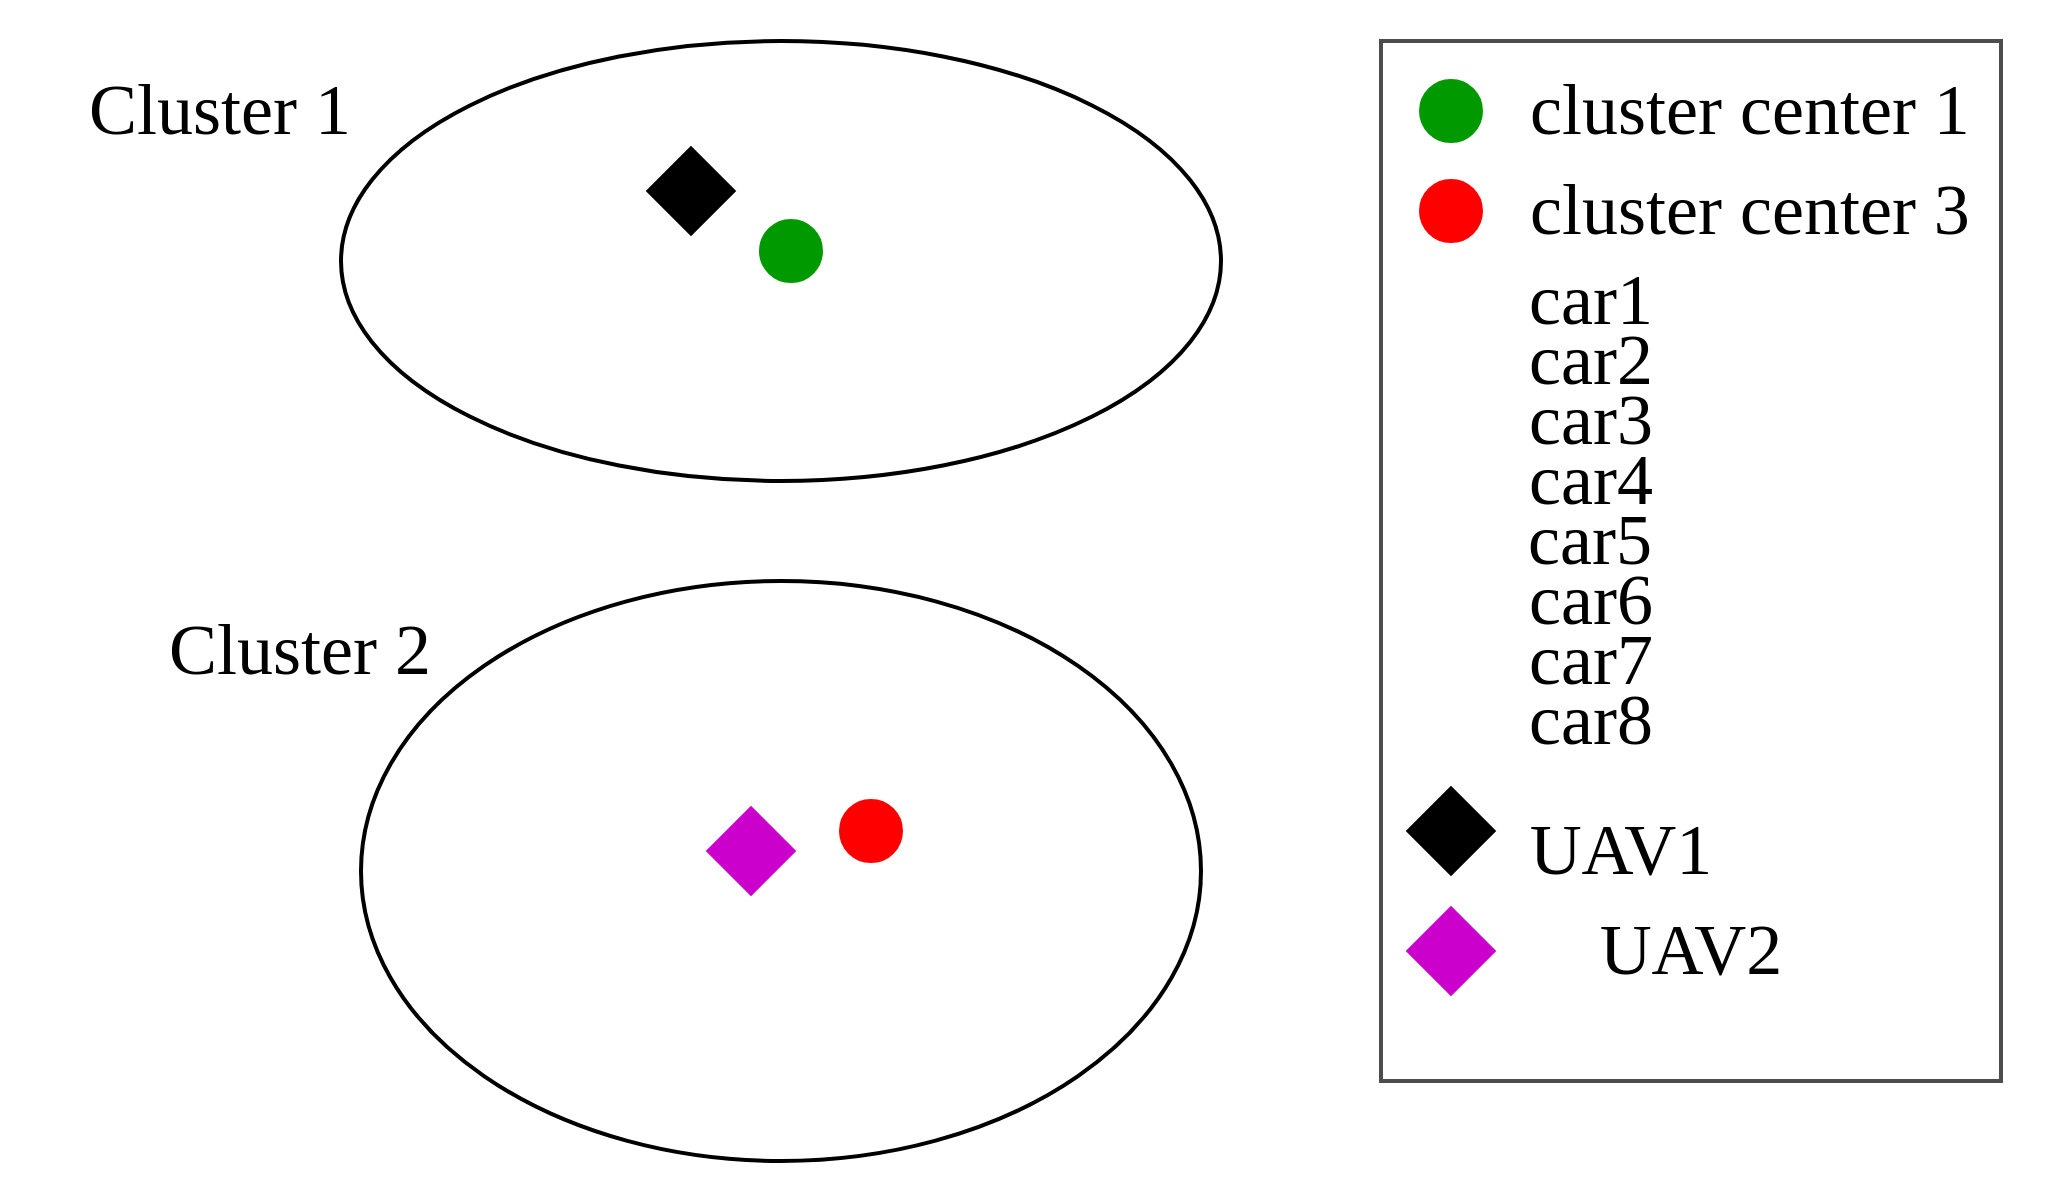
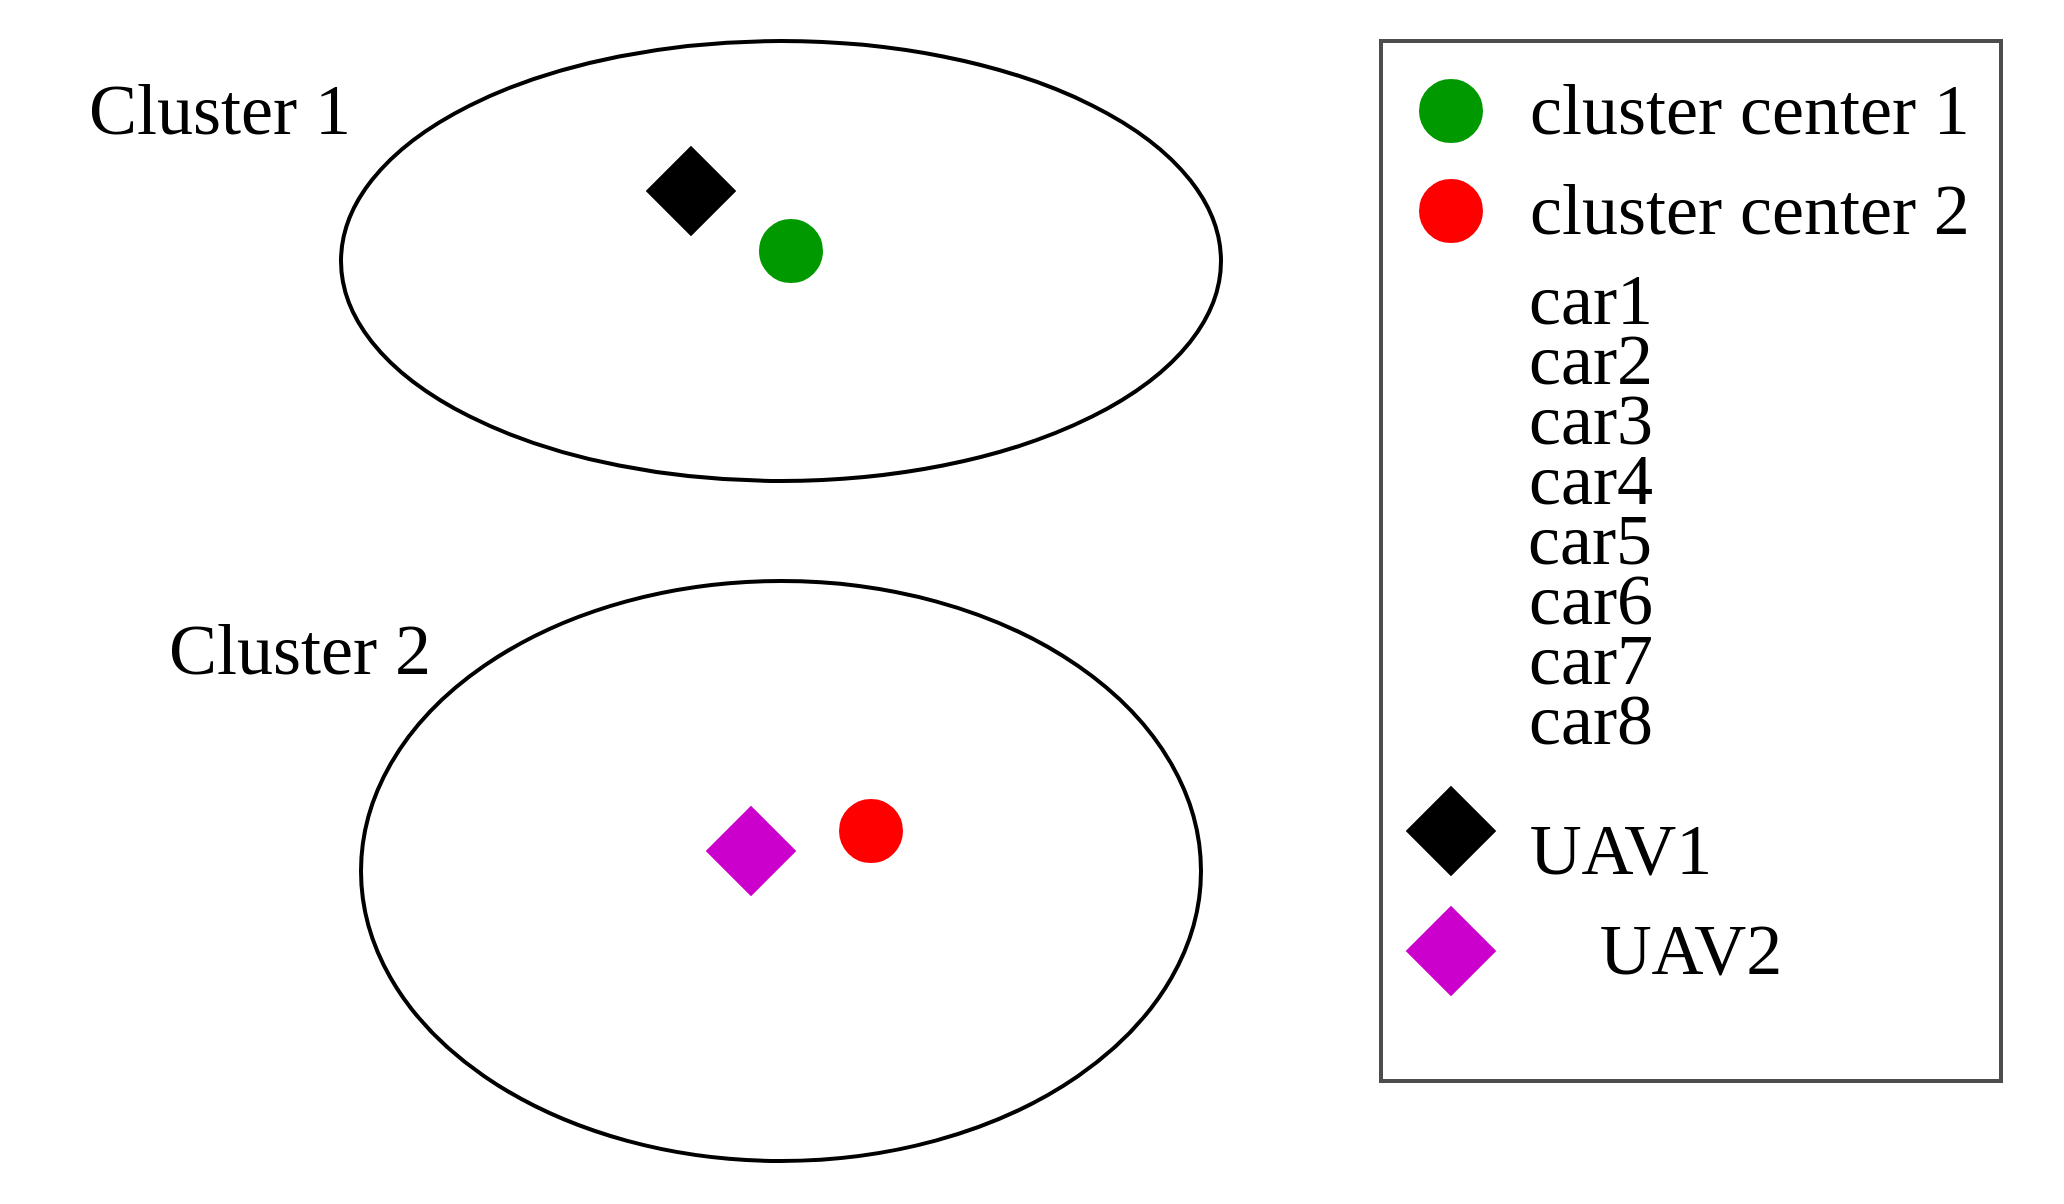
node "cluster center 3": label "cluster center 3" -> "cluster center 2"
